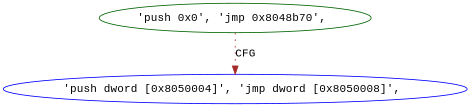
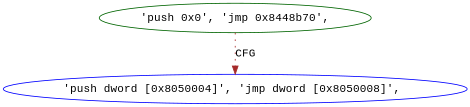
node "'push 0x0', 'jmp 0x8048b70',": label "'push 0x0', 'jmp 0x8048b70'," -> "'push 0x0', 'jmp 0x8448b70',"
